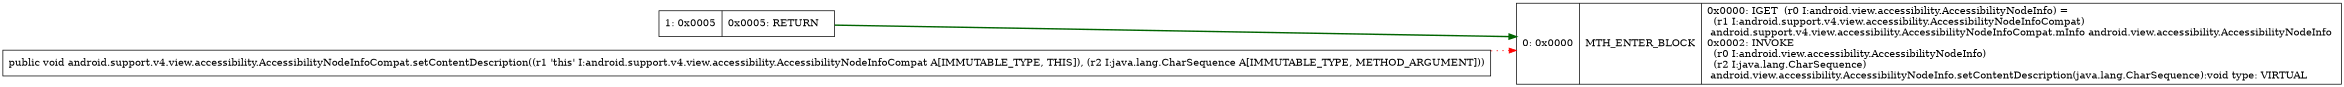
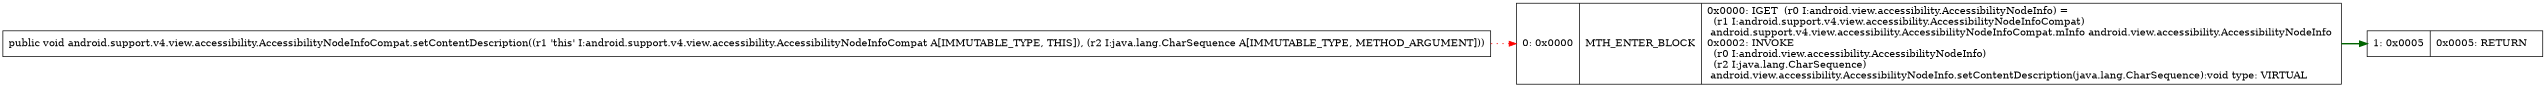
edge "1: 0x0005" -> "0: 0x0000": reversed
